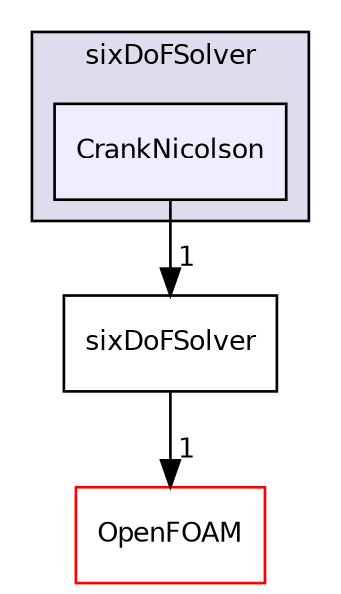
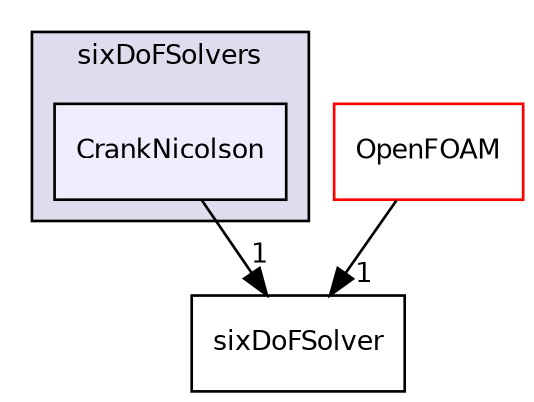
cluster "sixDoFSolver": label "sixDoFSolver" -> "sixDoFSolvers"
edge "sixDoFSolver" -> "OpenFOAM": reversed
